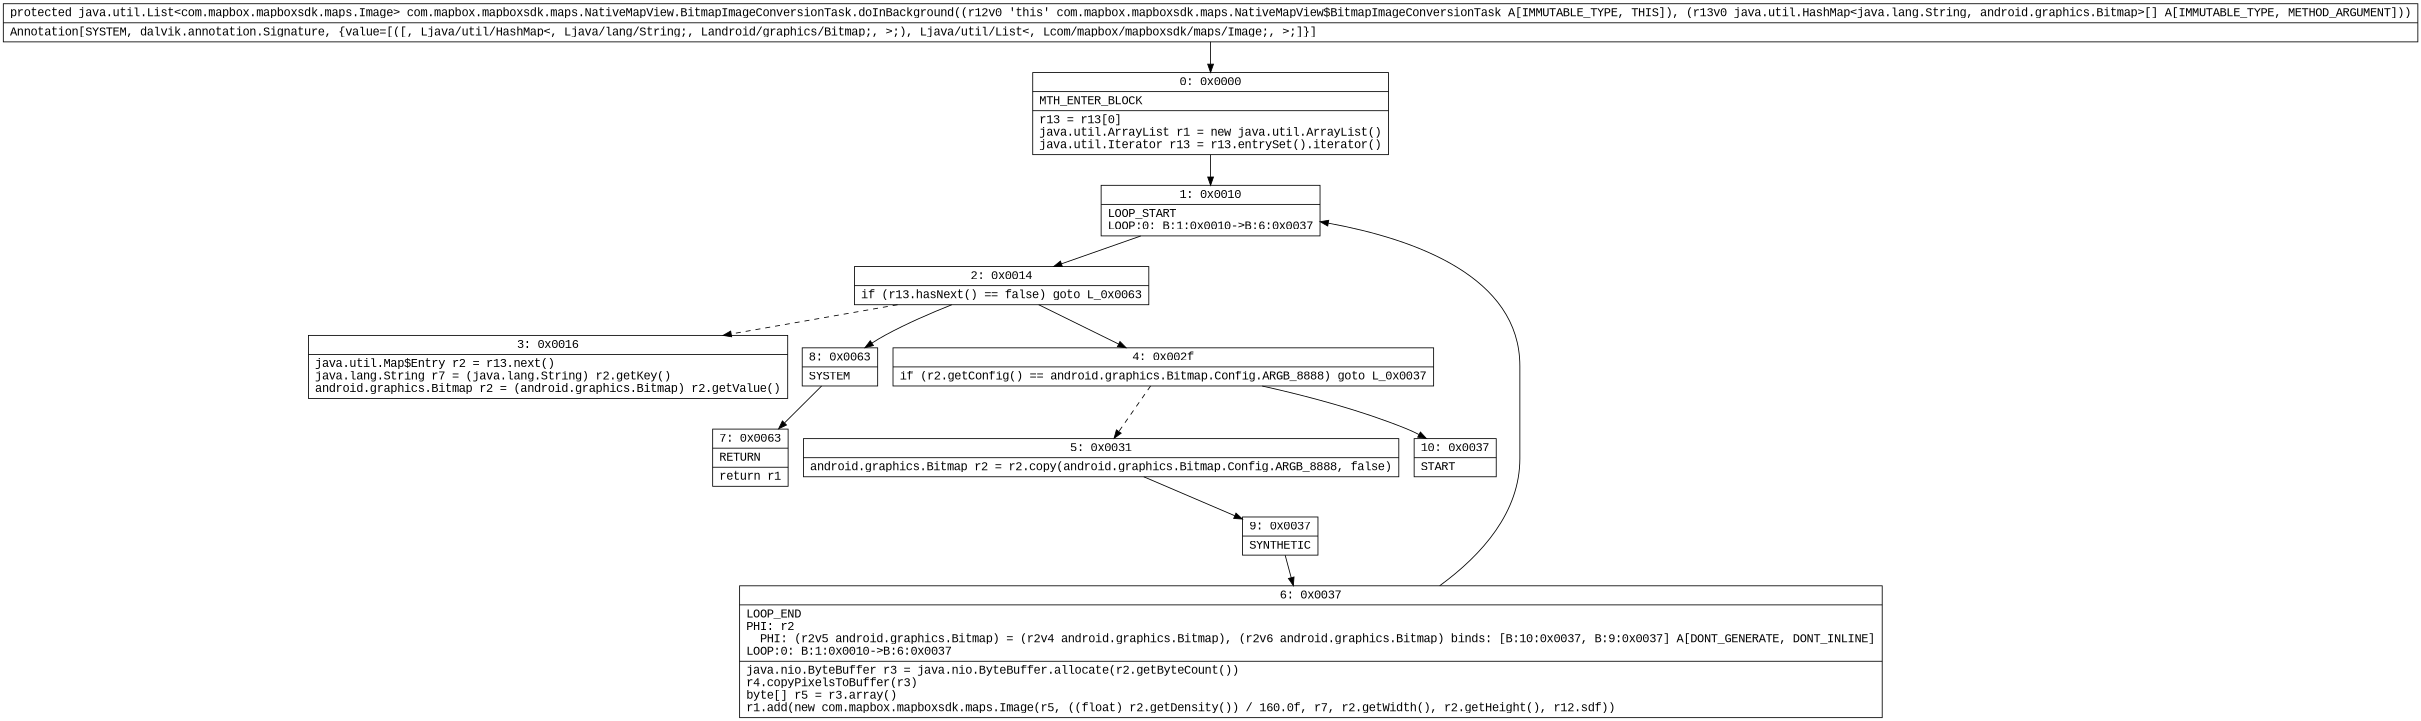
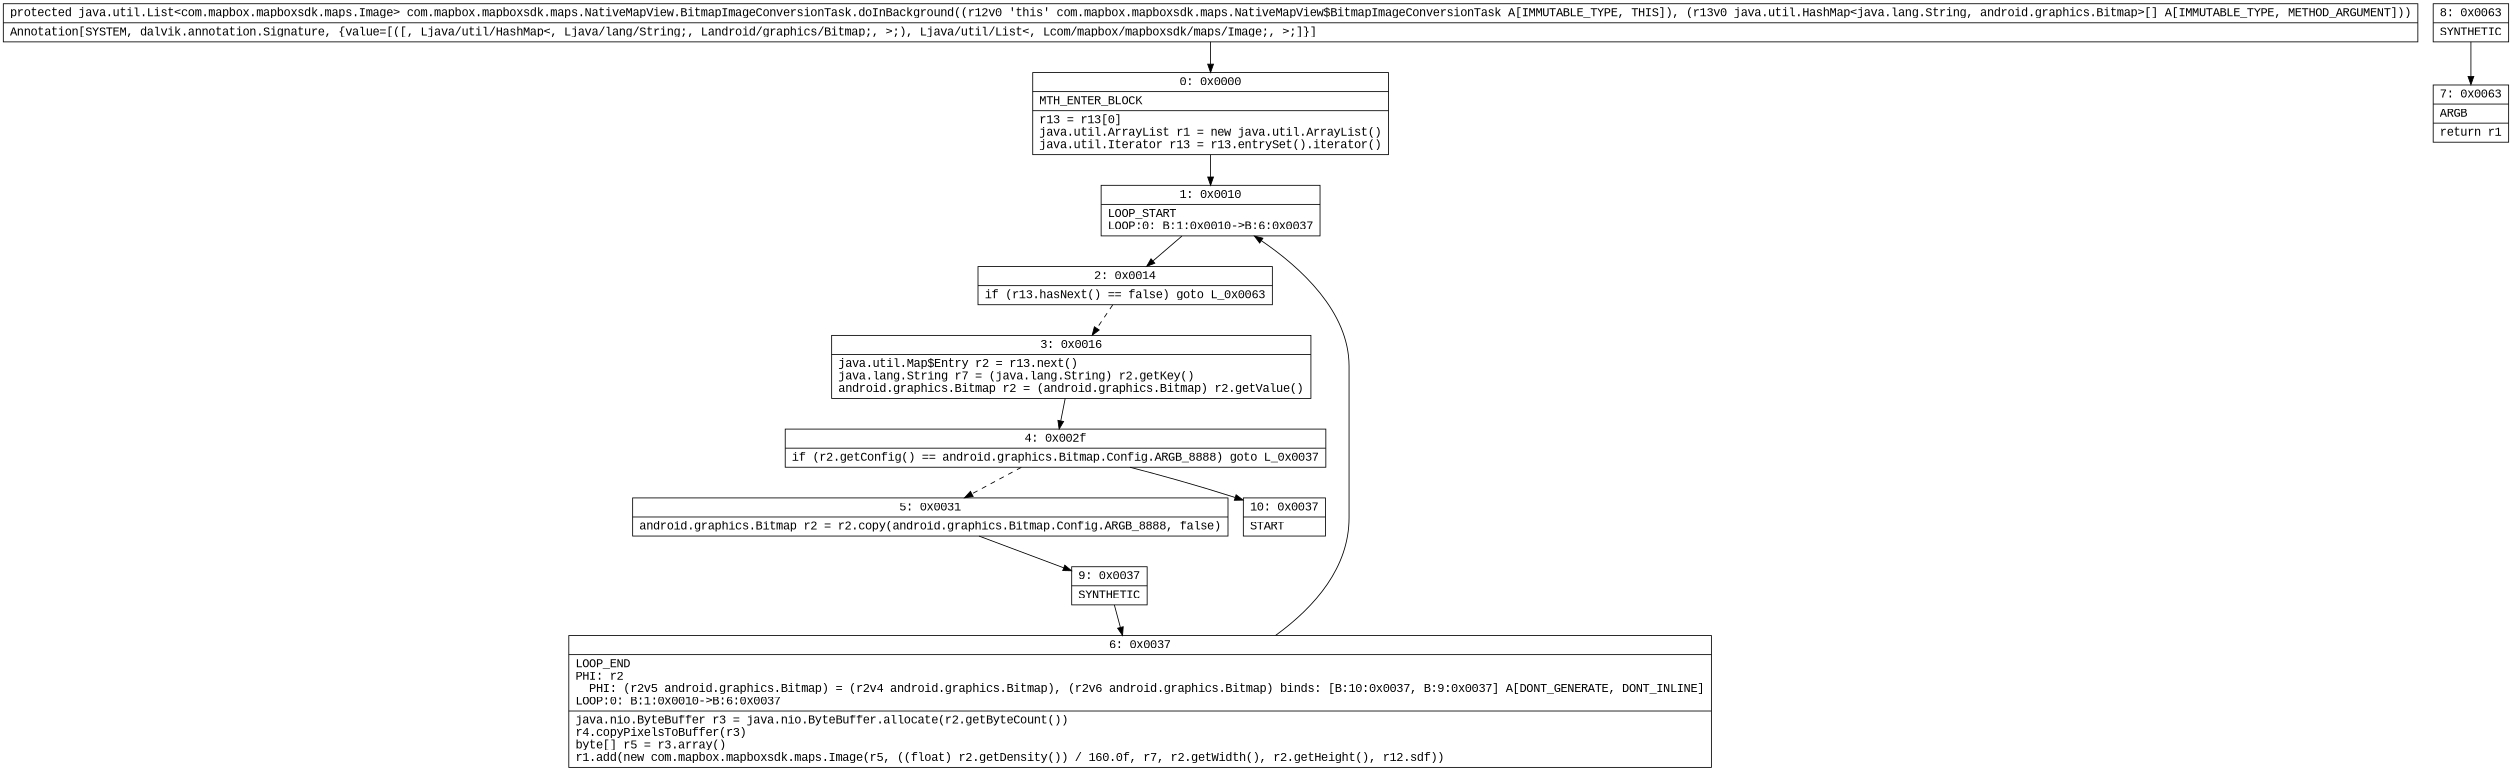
edge "2: 0x0014" -> "8: 0x0063": removed
edge "2: 0x0014" -> "4: 0x002f": now "3: 0x0016" -> "4: 0x002f"
node "8: 0x0063": text "SYSTEM" -> "SYNTHETIC"
node "7: 0x0063": text "RETURN" -> "ARGB"
